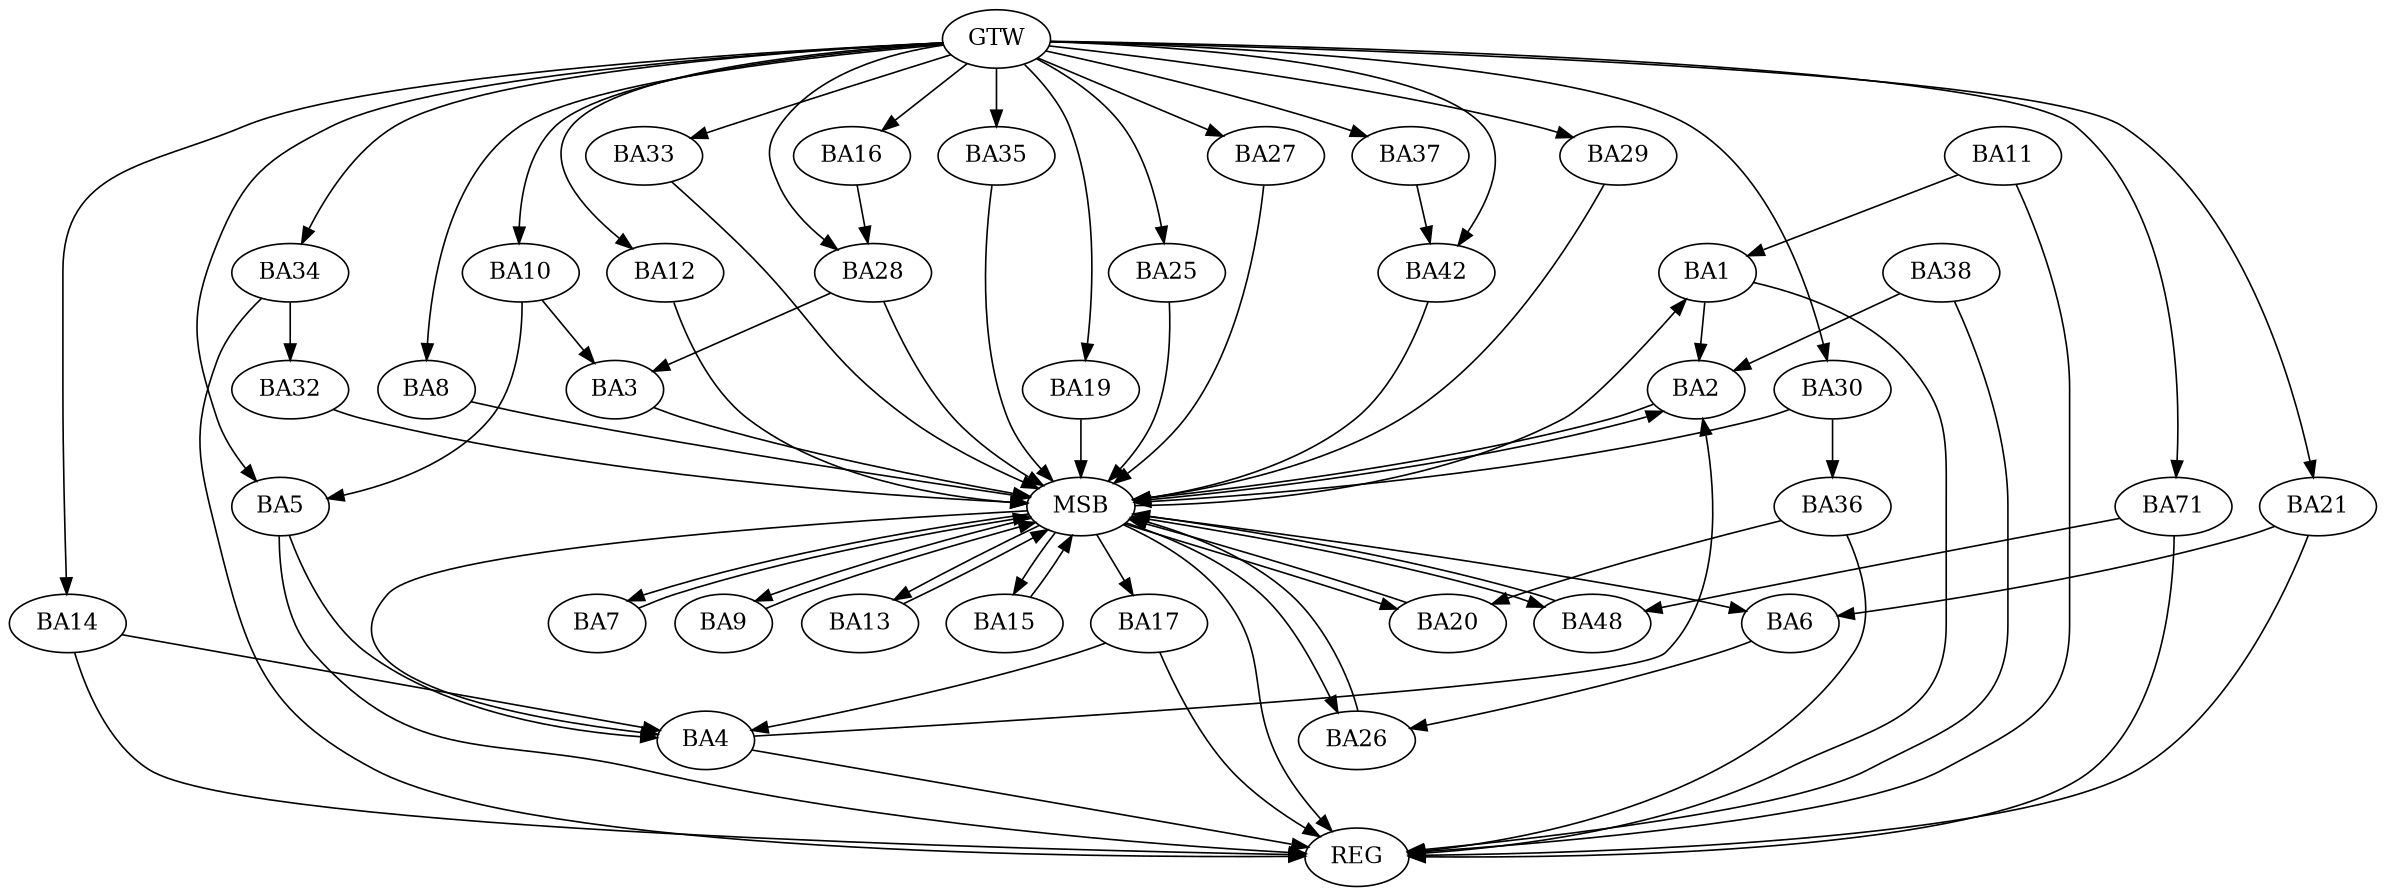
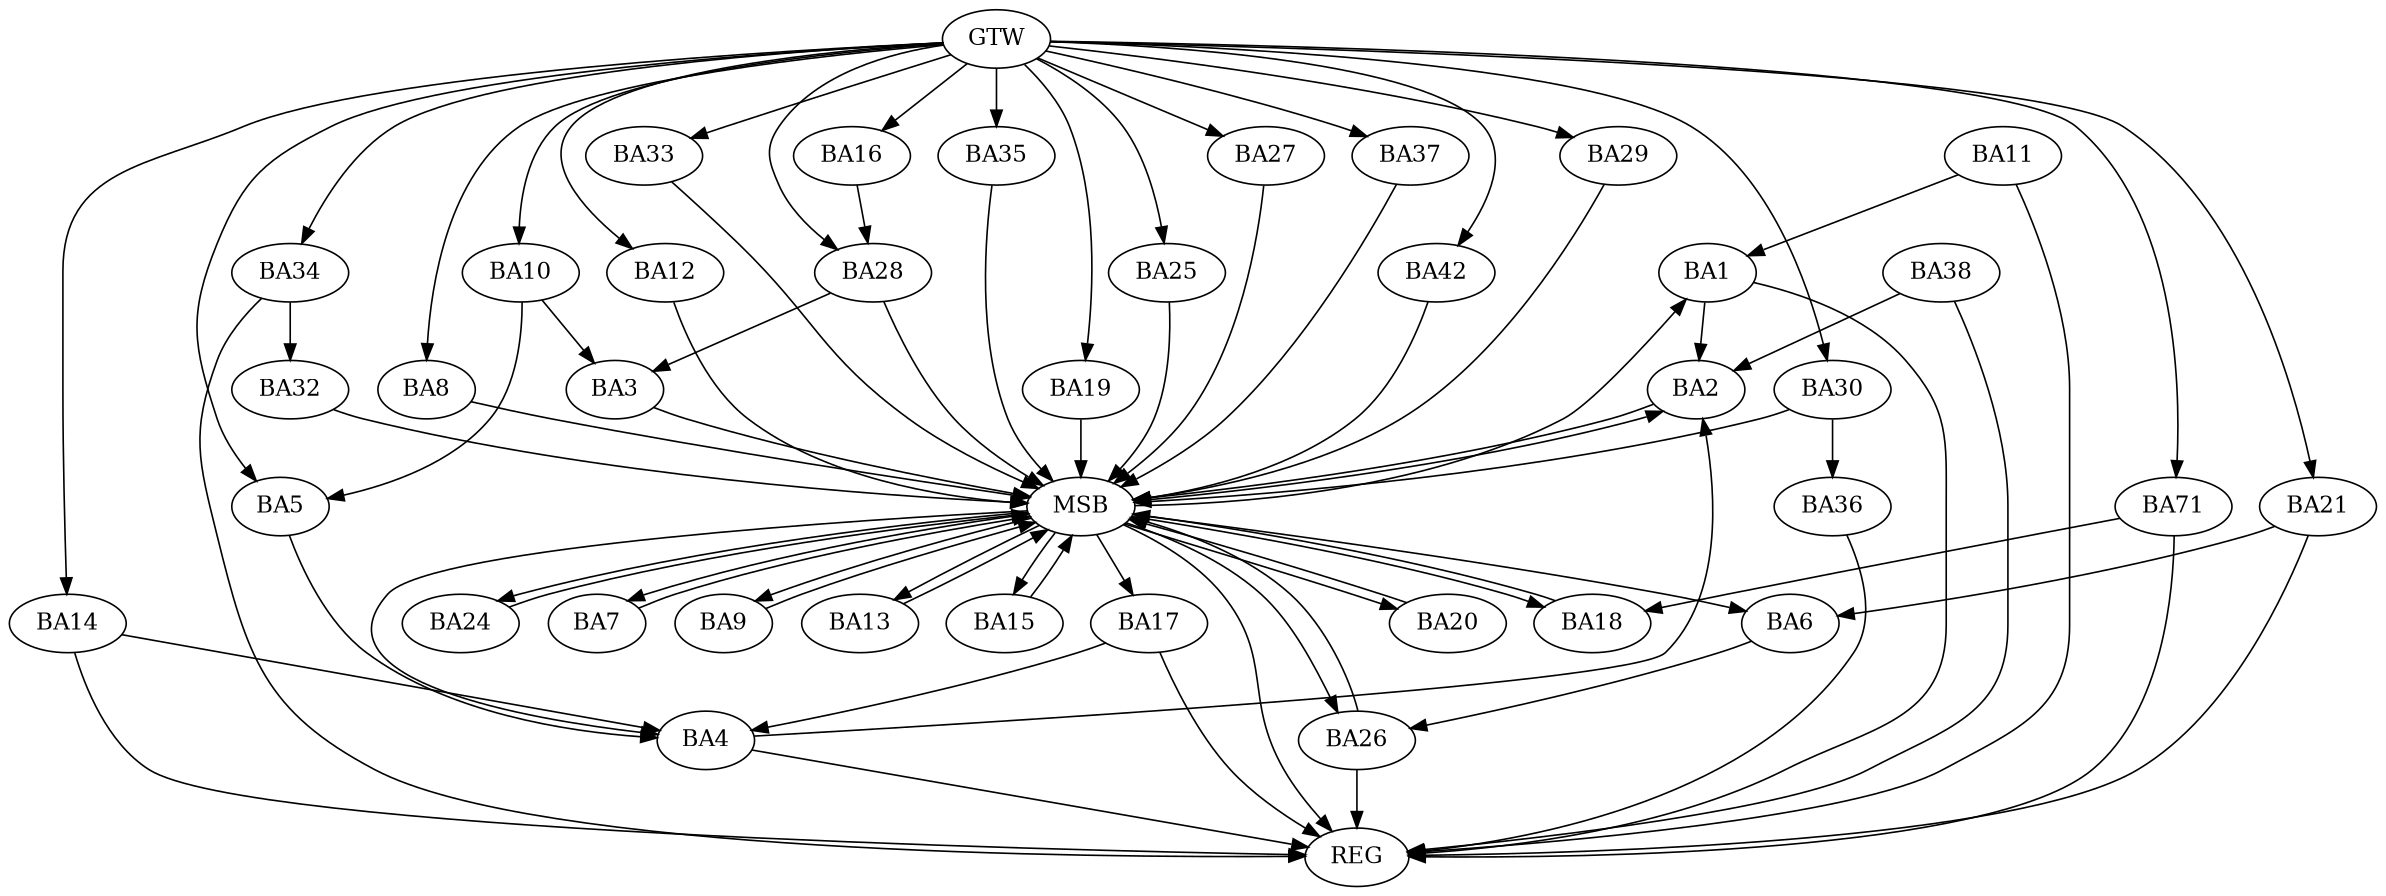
edge "BA37" -> "BA42": now "BA37" -> "MSB"
edge "BA36" -> "BA20": removed
node "BA24": added
node "BA48": label "BA48" -> "BA18"
edge "BA5" -> "REG": now "BA26" -> "REG"
